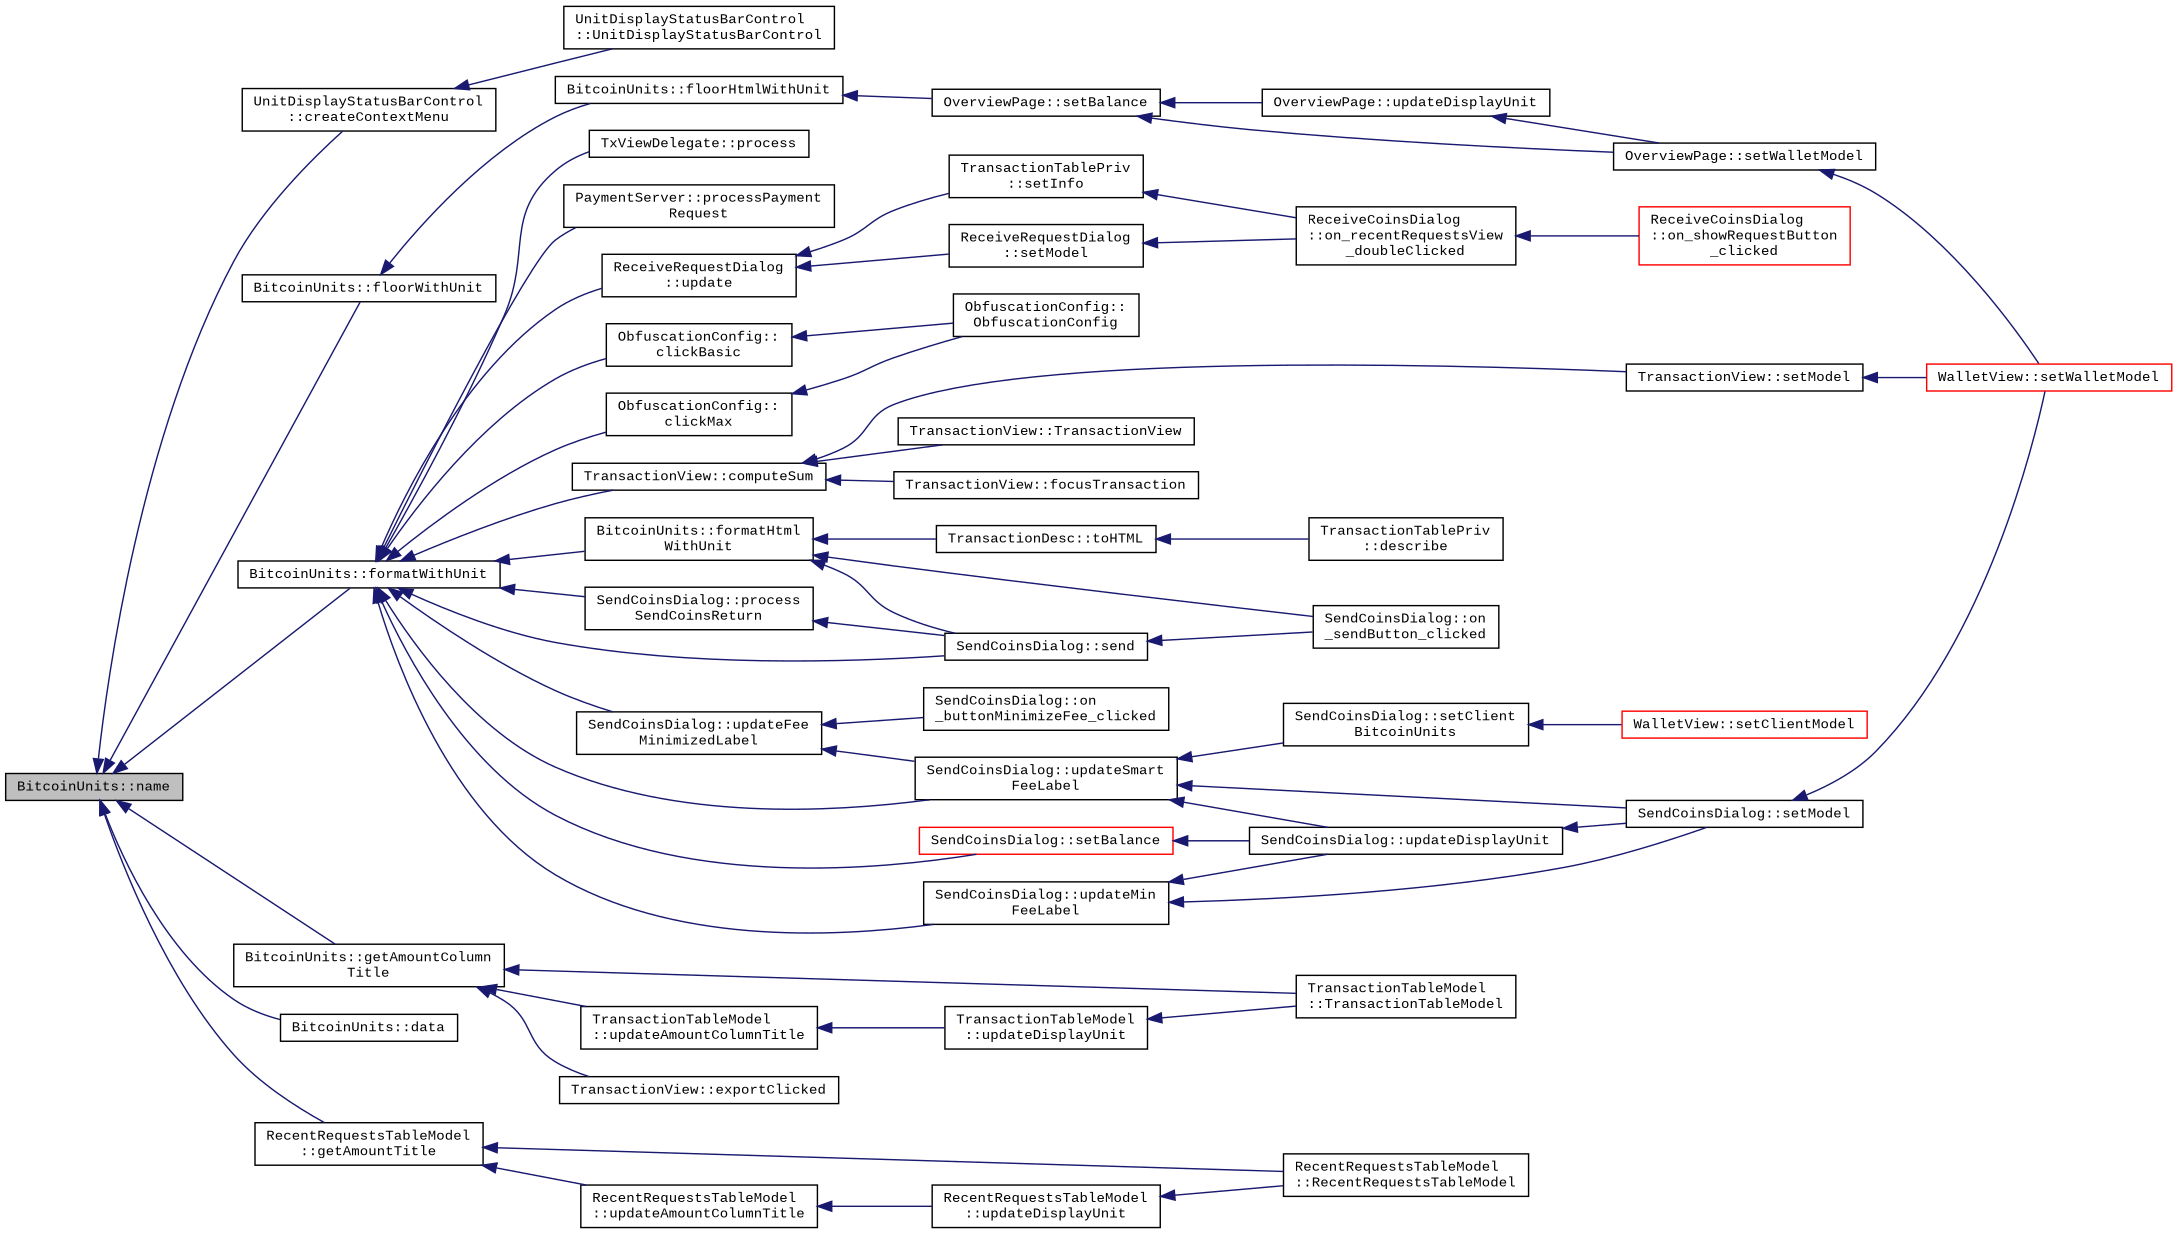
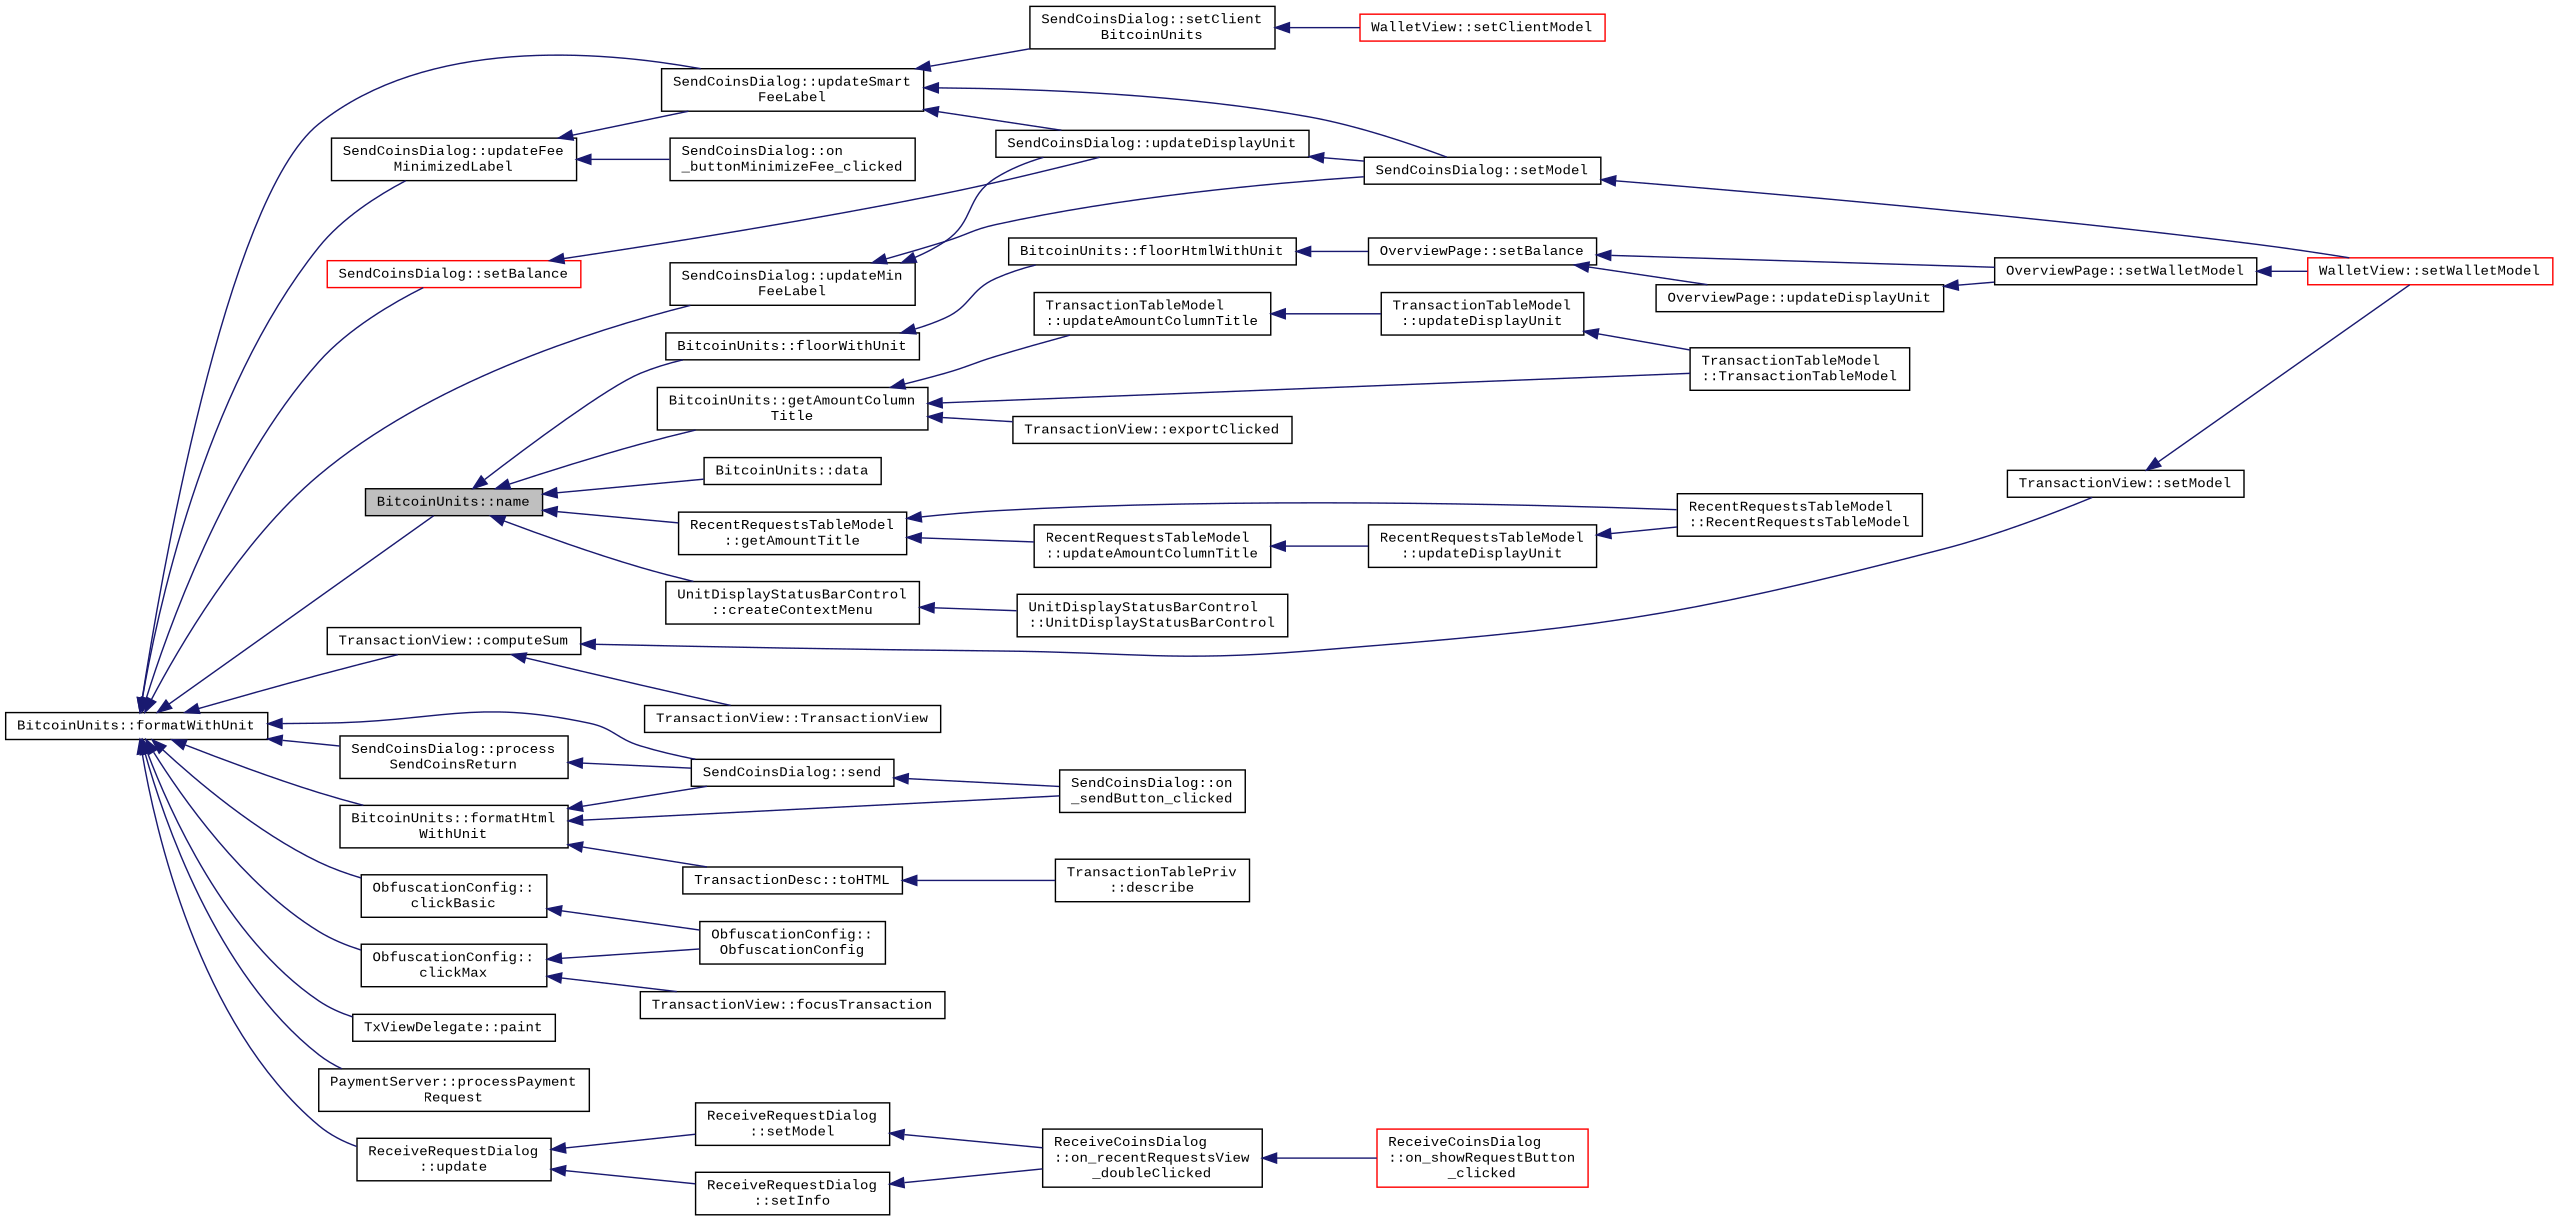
node "TxViewDelegate::process": label "TxViewDelegate::process" -> "TxViewDelegate::paint"
node "TransactionTablePriv ::setInfo": label "TransactionTablePriv ::setInfo" -> "ReceiveRequestDialog ::setInfo"
edge "TransactionView::focusTransaction" -> "TransactionView::computeSum": now "TransactionView::focusTransaction" -> "ObfuscationConfig:: clickMax"
edge "BitcoinUnits::formatWithUnit" -> "BitcoinUnits::name": reversed
